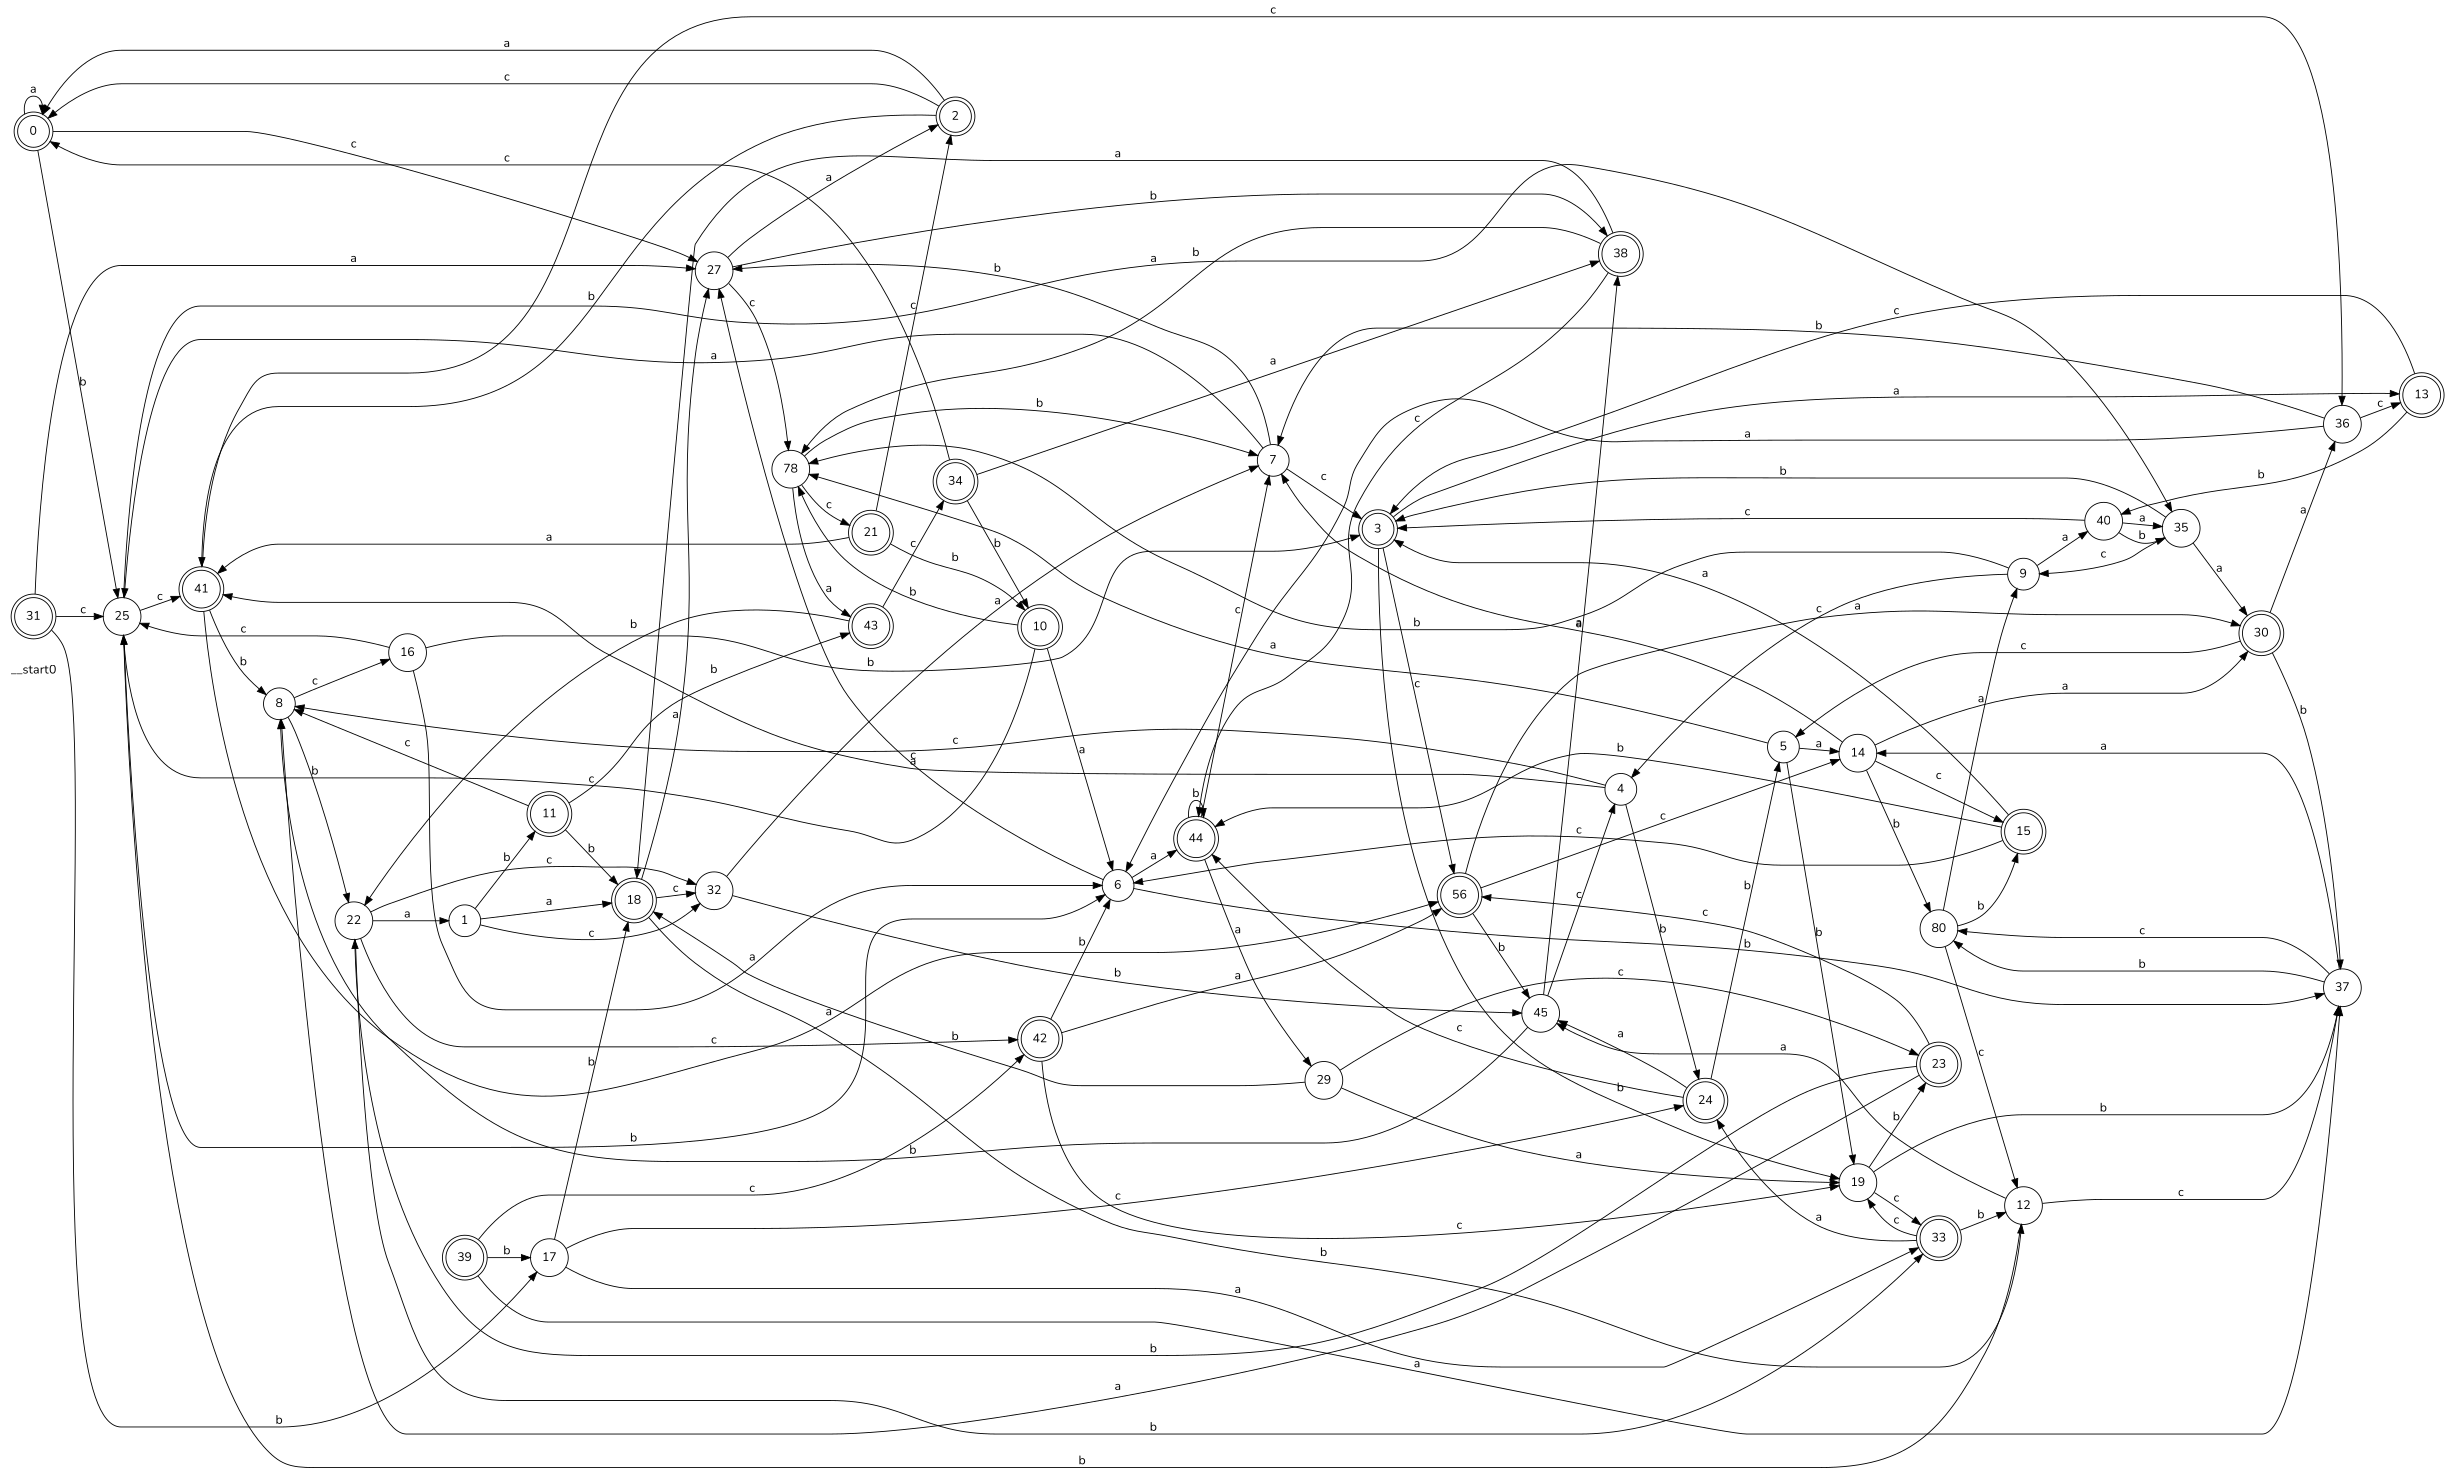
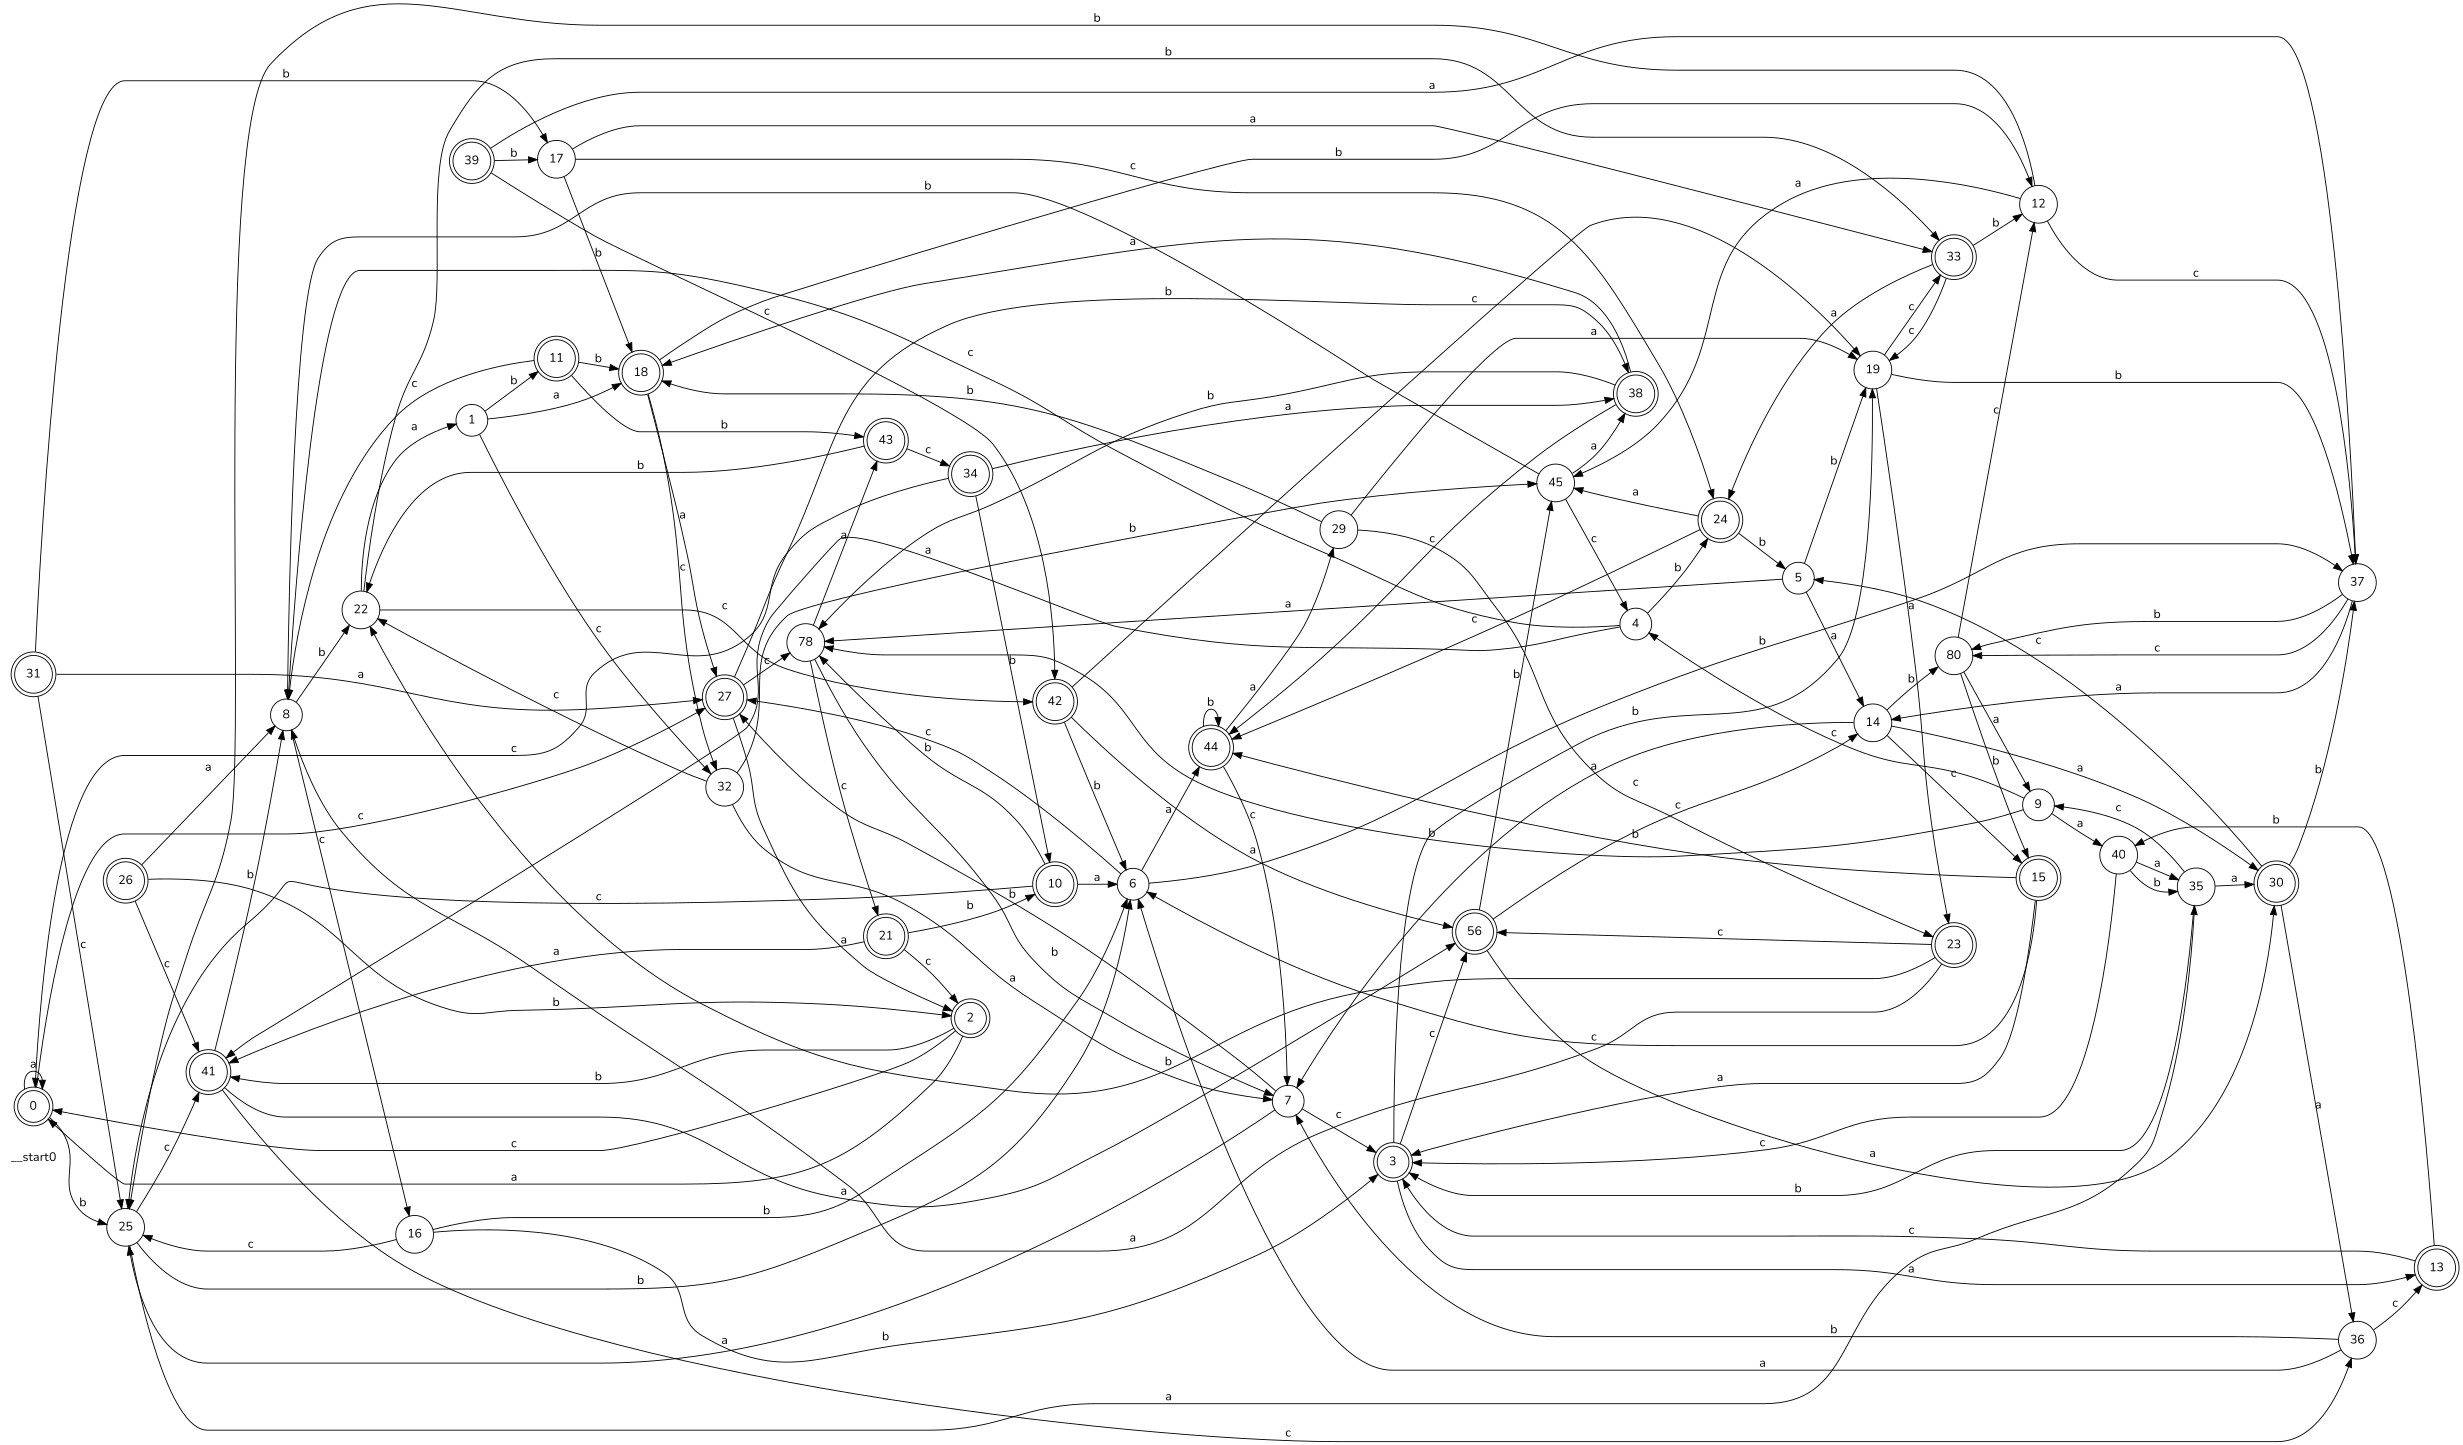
node "27": shape circle -> doublecircle
edge "22" -> "32": reversed
node "26": added
edge "16" -> "6": label "a" -> "b"
edge "19" -> "23": label "b" -> "a"
